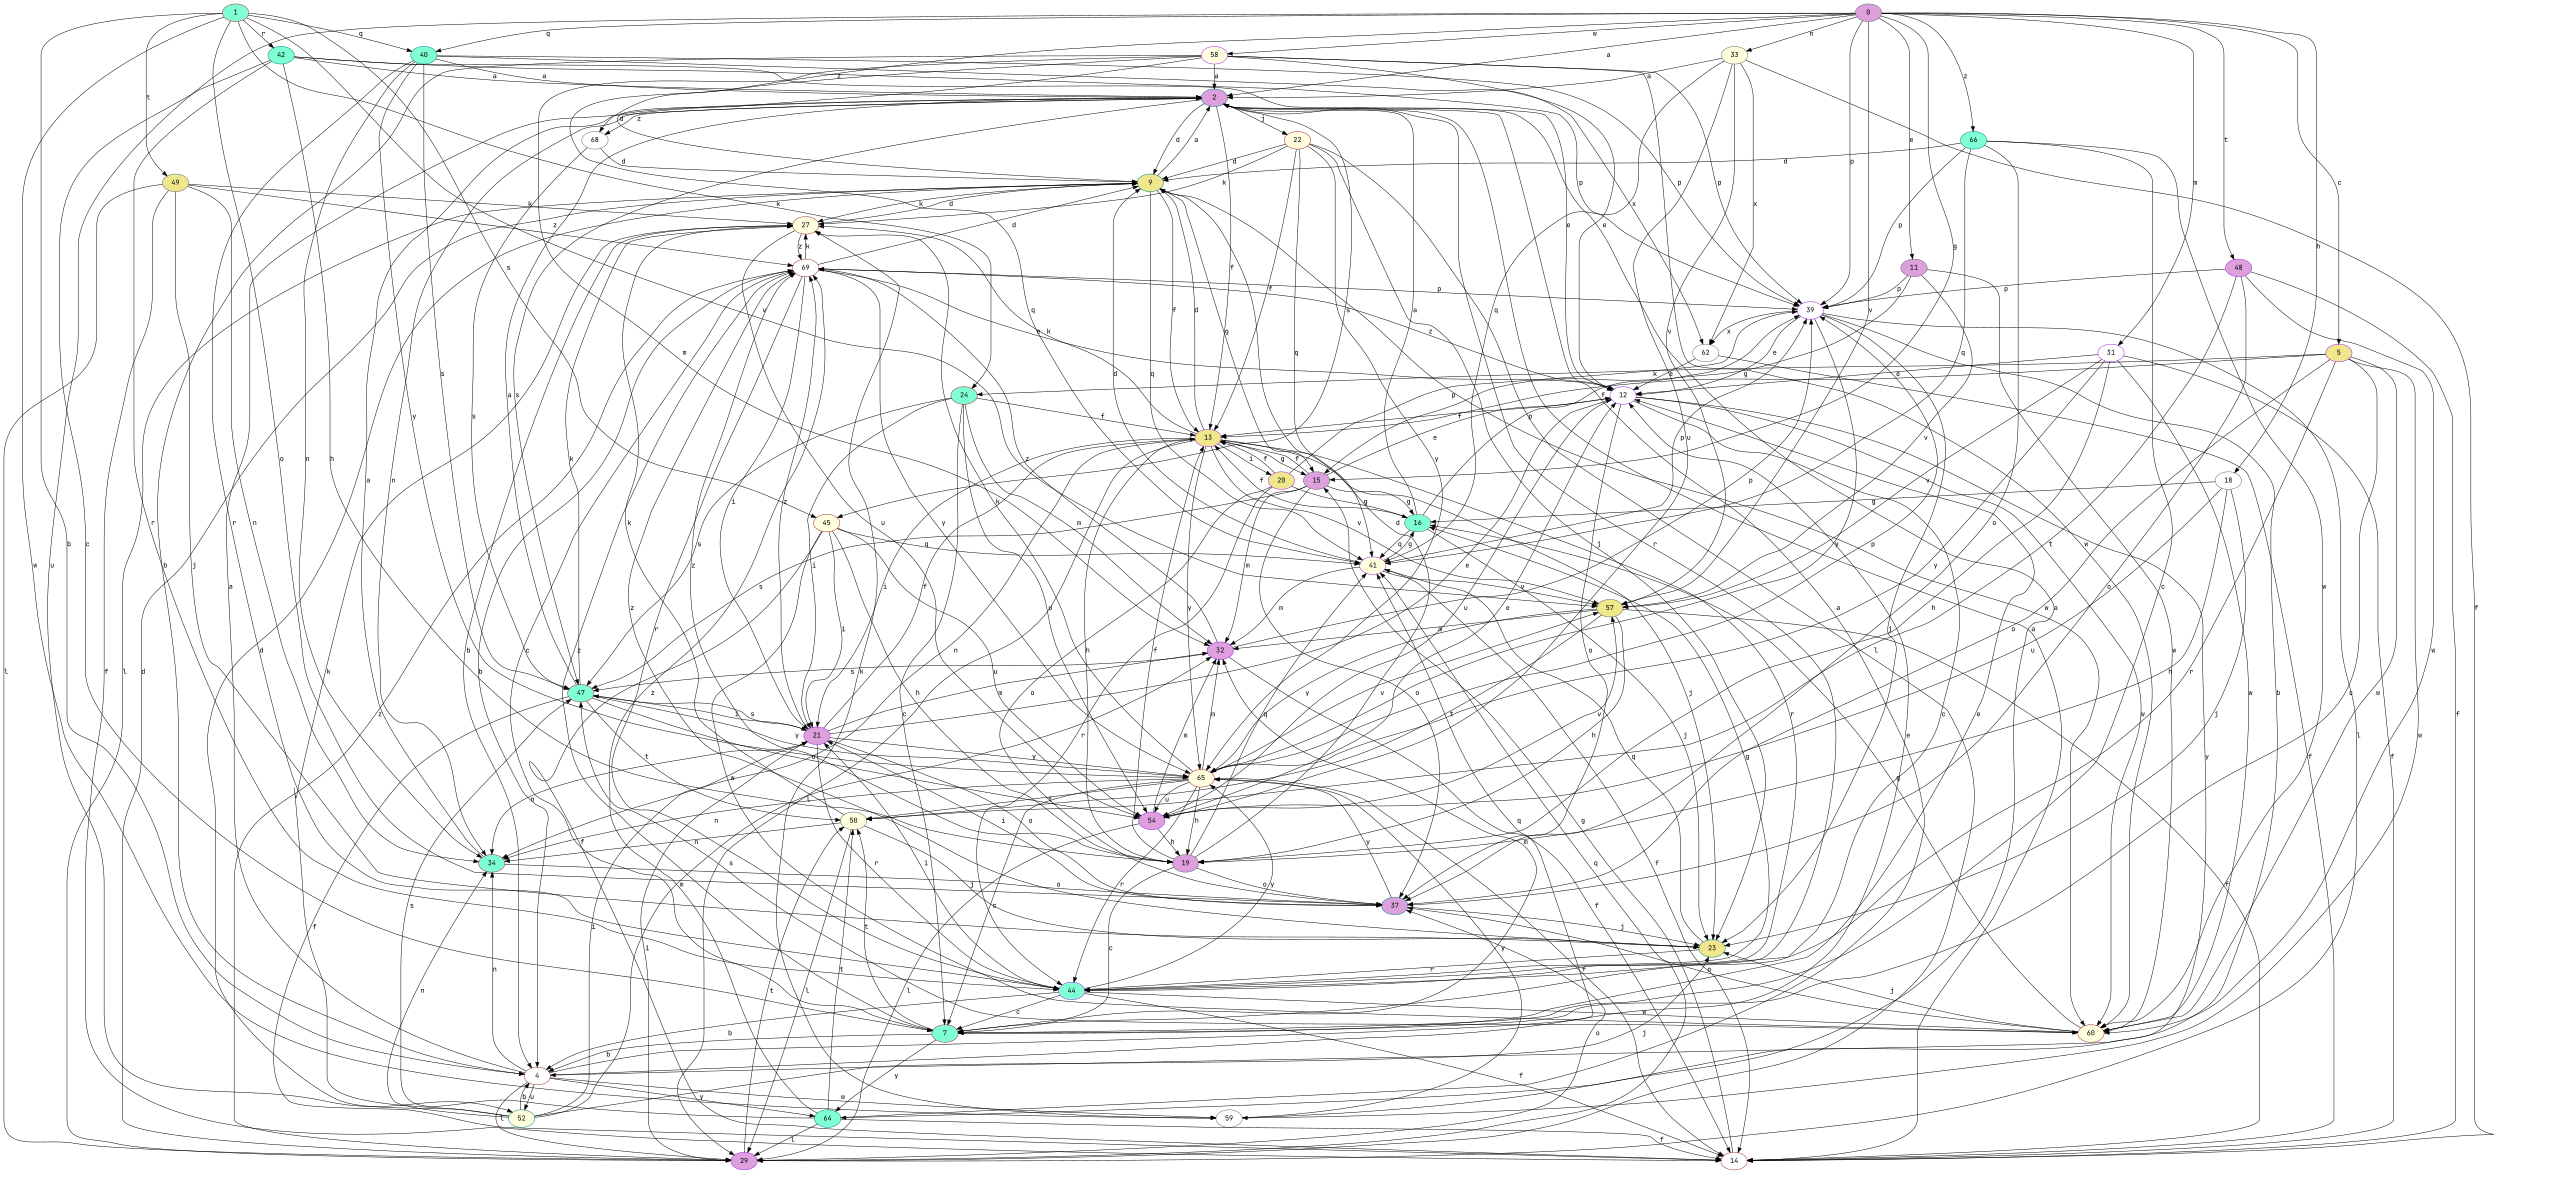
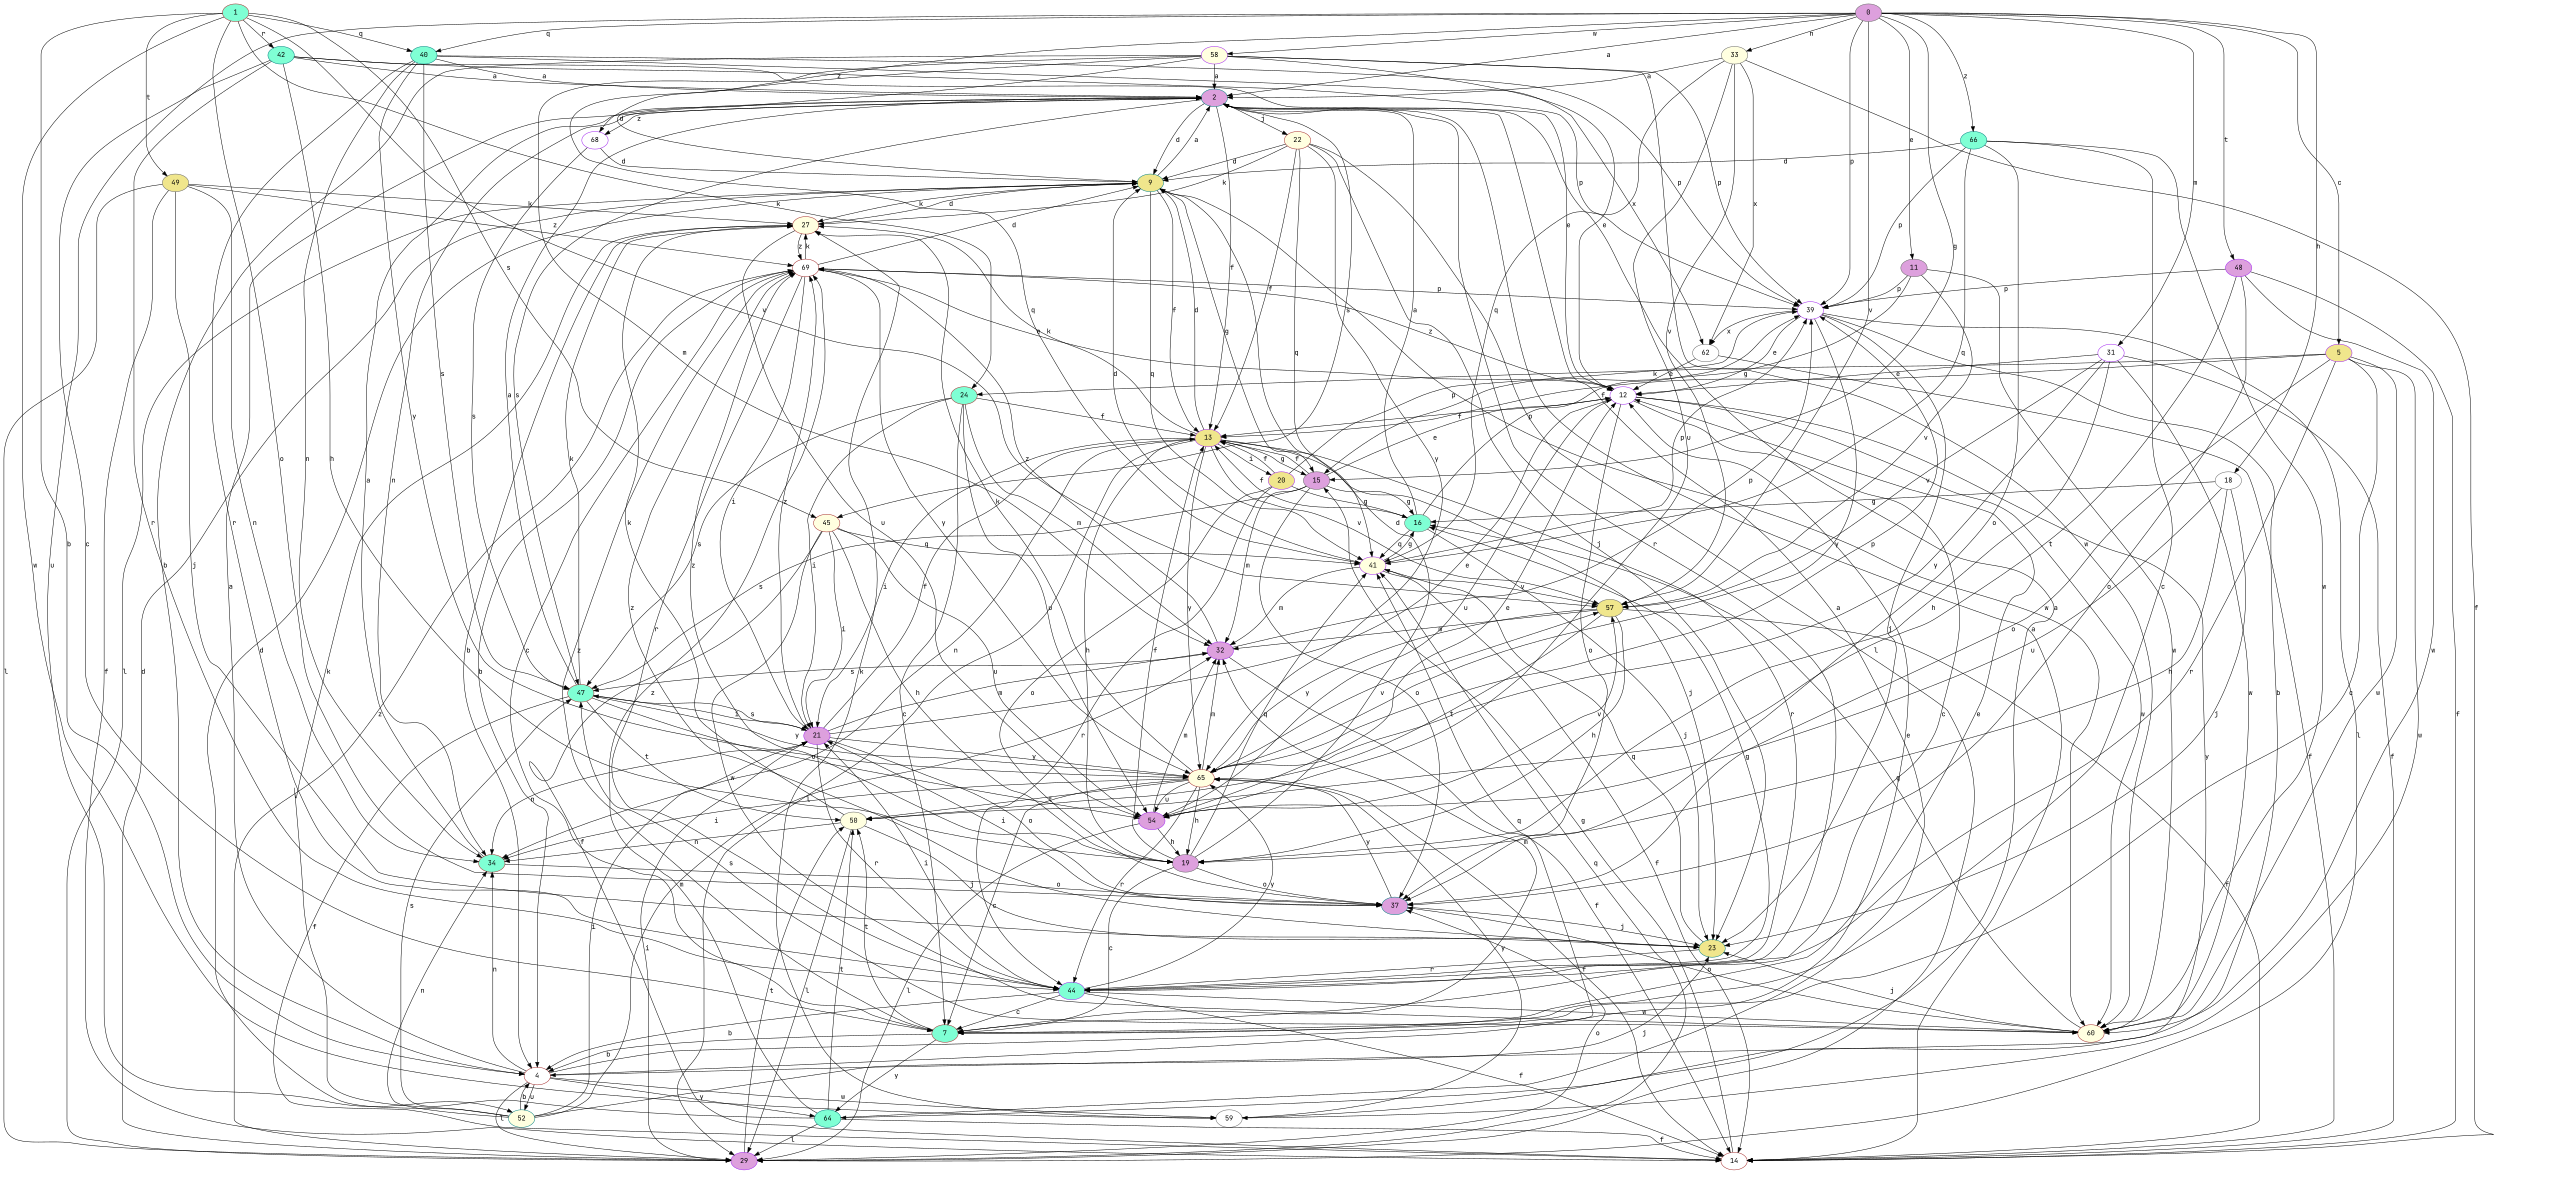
node "68": color gray40 -> purple
edge "65" -> "34": label "n" -> "i"
